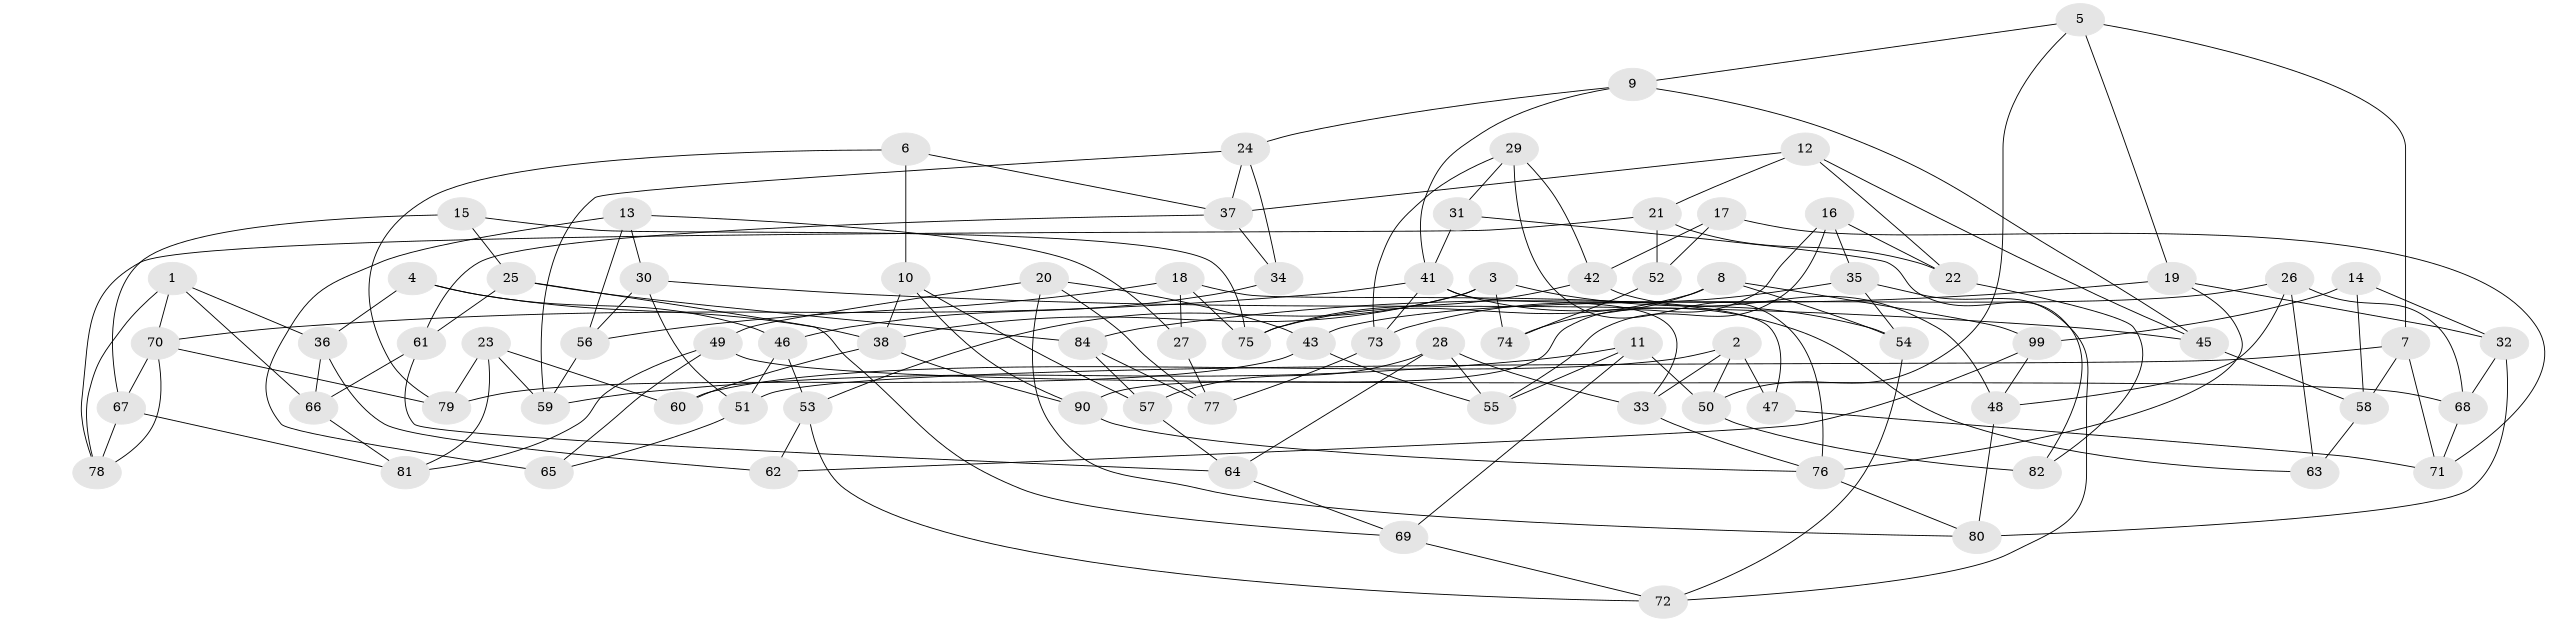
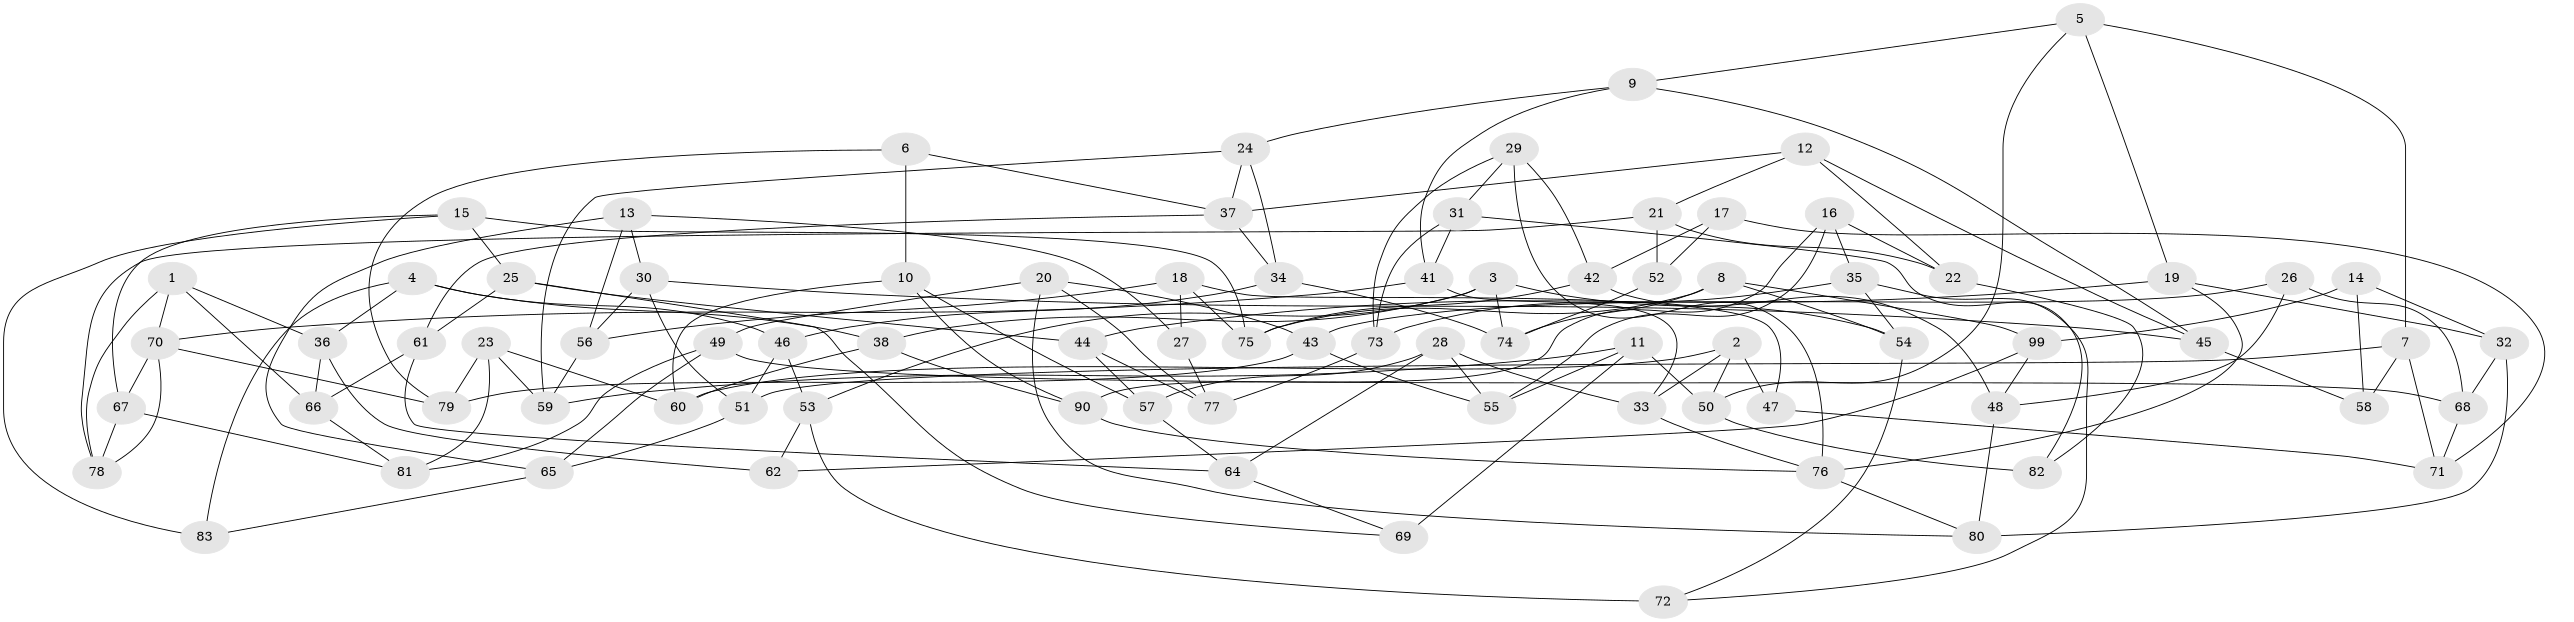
edge "34" -- "74": added
edge "10" -- "38": now "10" -- "60"
edge "41" -- "73": now "31" -- "73"
node "84": label "84" -> "44"
node "63": removed
node "83": added
edge "69" -- "72": removed
